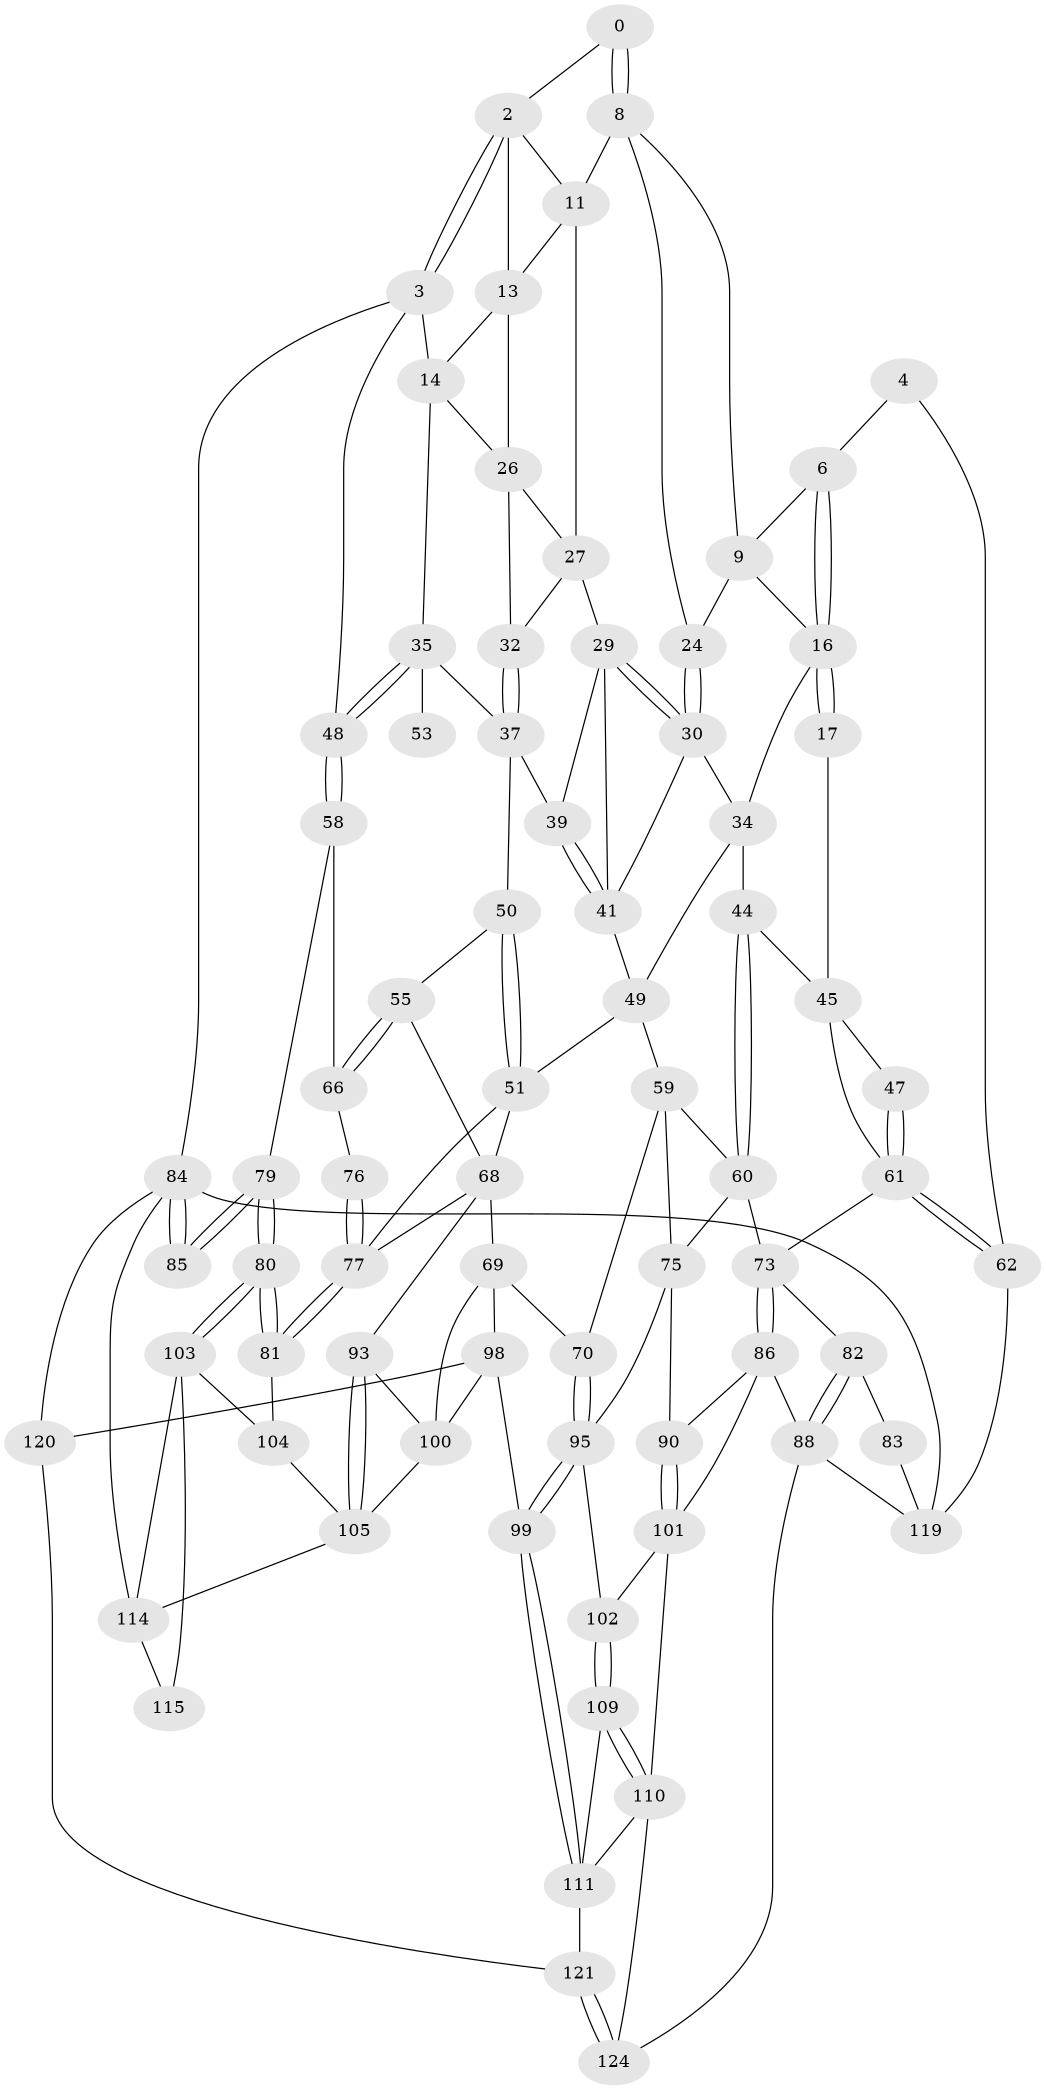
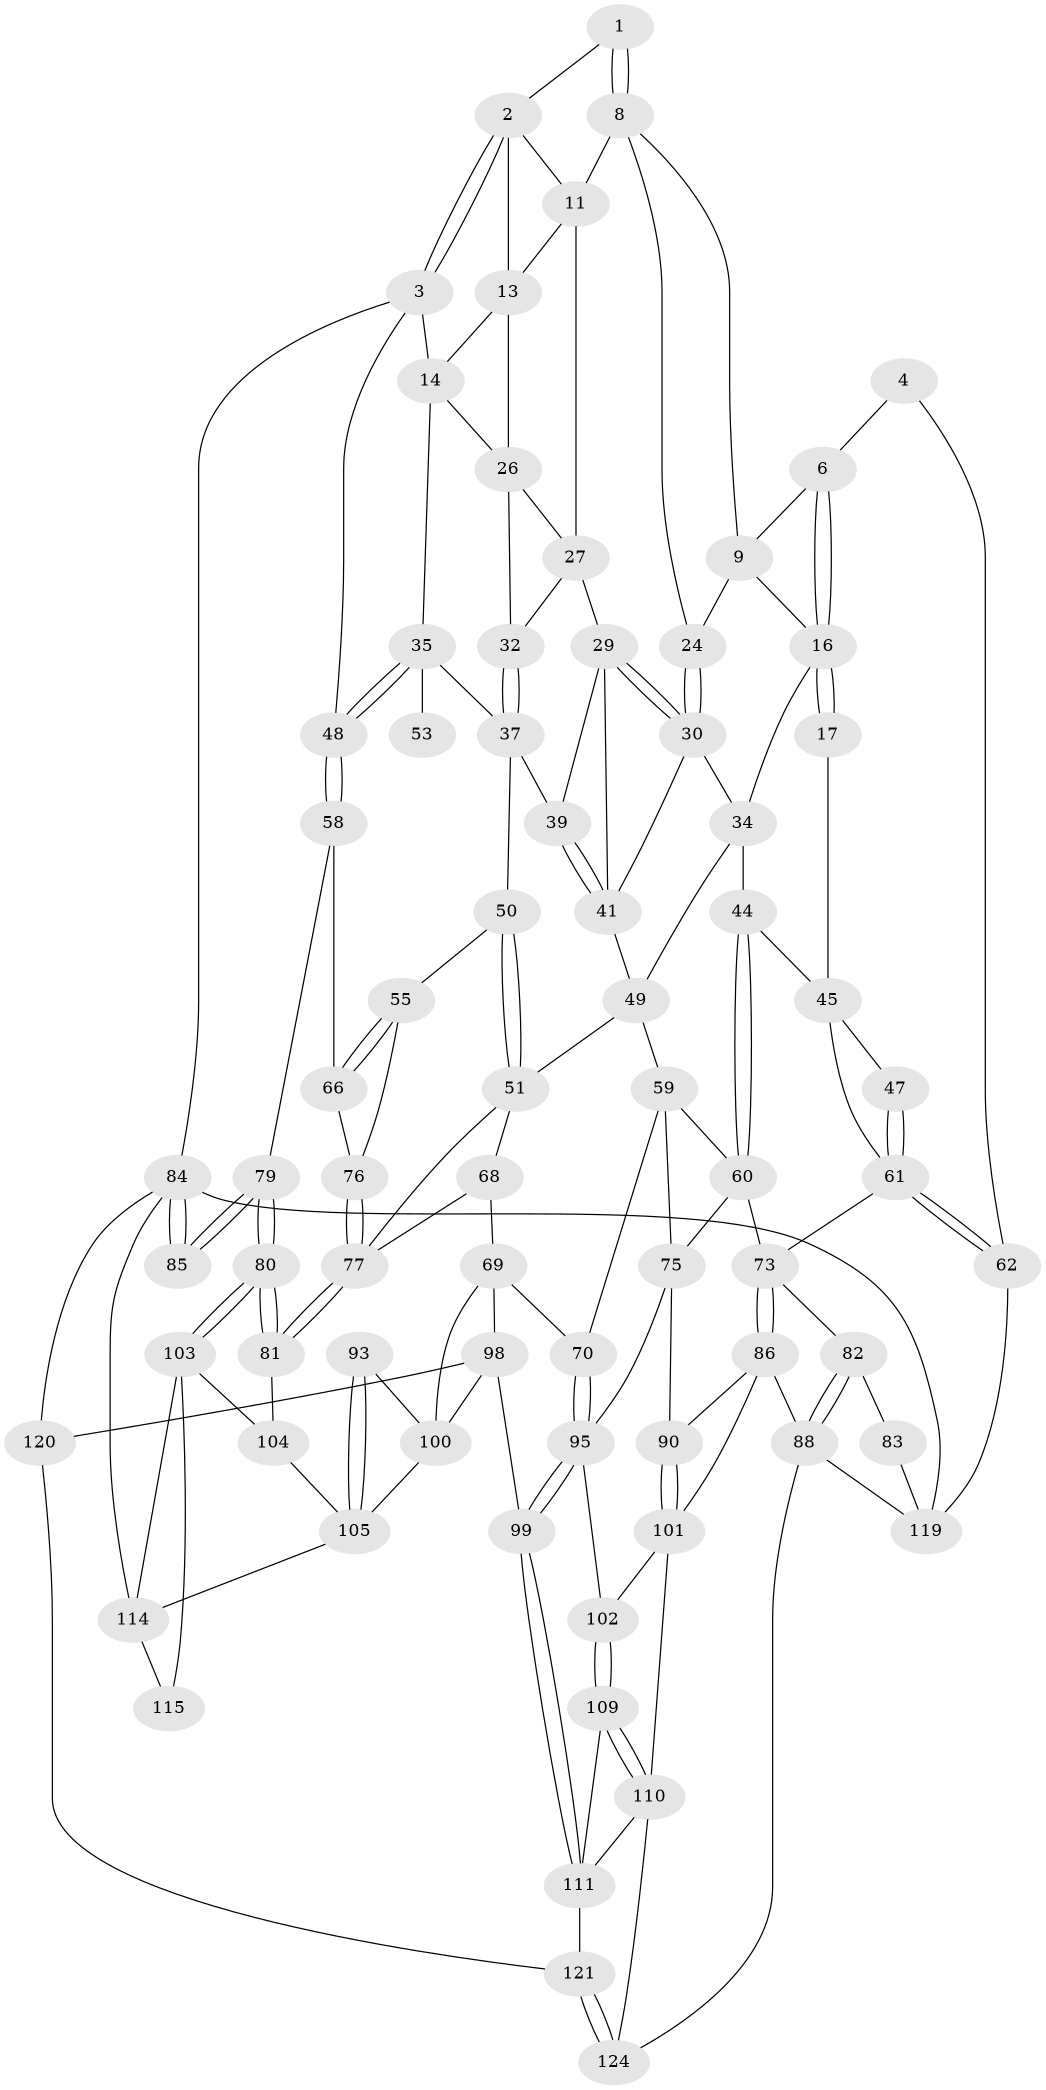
node "0": label "0" -> "1"
edge "55" -- "68": now "55" -- "76"
edge "68" -- "93": removed
